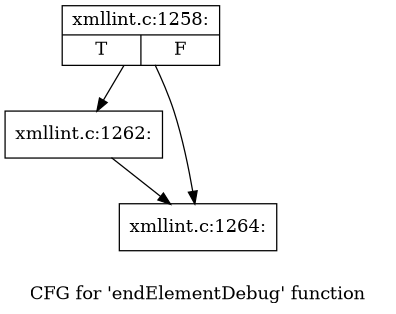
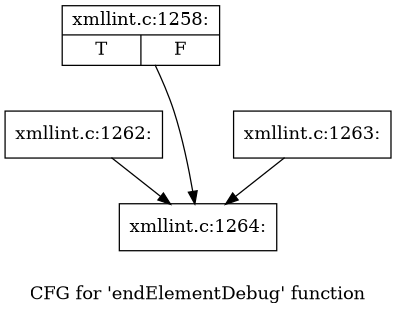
edge "xmllint.c:1258:" -> "xmllint.c:1262:": removed
node "xmllint.c:1263:": added
